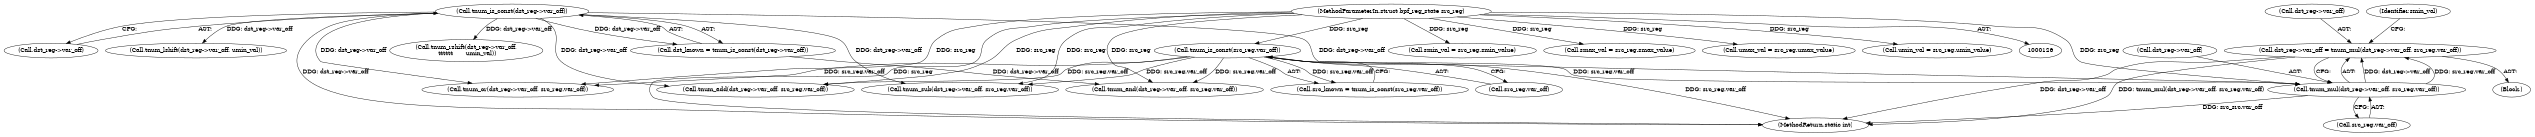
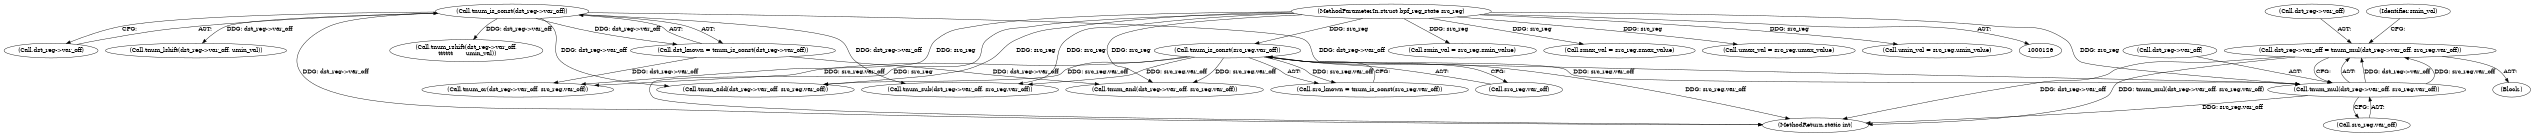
edge "(Call,tnum_is_const(dst_reg->var_off))" -> "(Call,tnum_or(dst_reg->var_off, src_reg.var_off))": now "(Call,dst_known = tnum_is_const(dst_reg->var_off))" -> "(Call,tnum_or(dst_reg->var_off, src_reg.var_off))"
edge "(Call,tnum_mul(dst_reg->var_off, src_reg.var_off))" -> "(MethodReturn,static int)": label "DDG: src_src.var_off" -> "DDG: src_reg.var_off"
